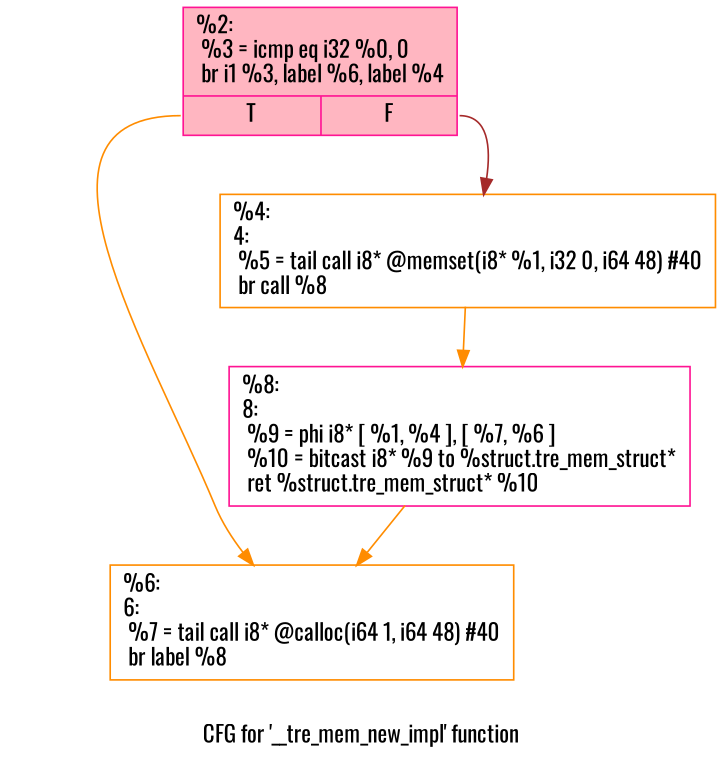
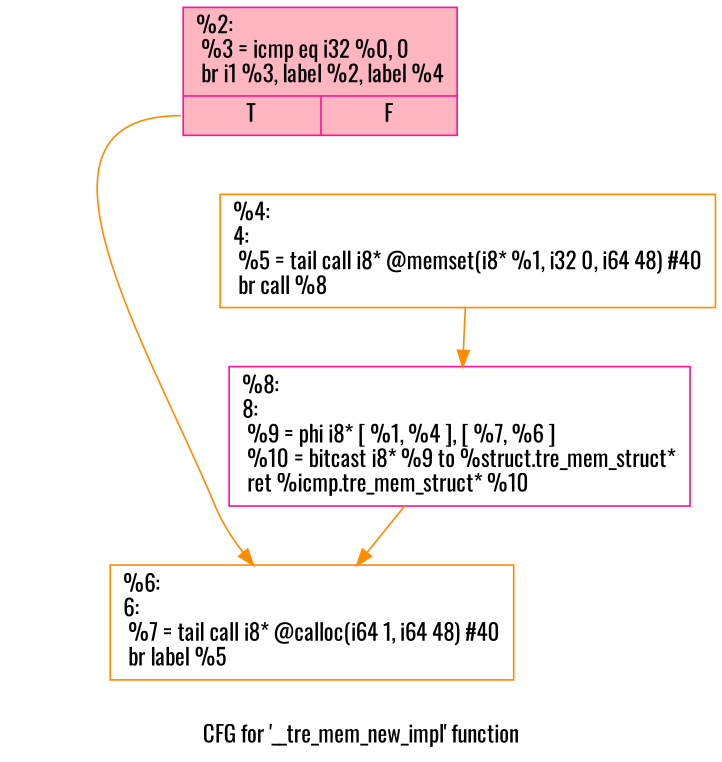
node "%2:": text "br i1 %3, label %6, label %4" -> "br i1 %3, label %2, label %4"
edge "%2:" -> "%4:": removed
node "%8:": text "ret %struct.tre_mem_struct* %10" -> "ret %icmp.tre_mem_struct* %10"
node "%6:": text "br label %8" -> "br label %5"
